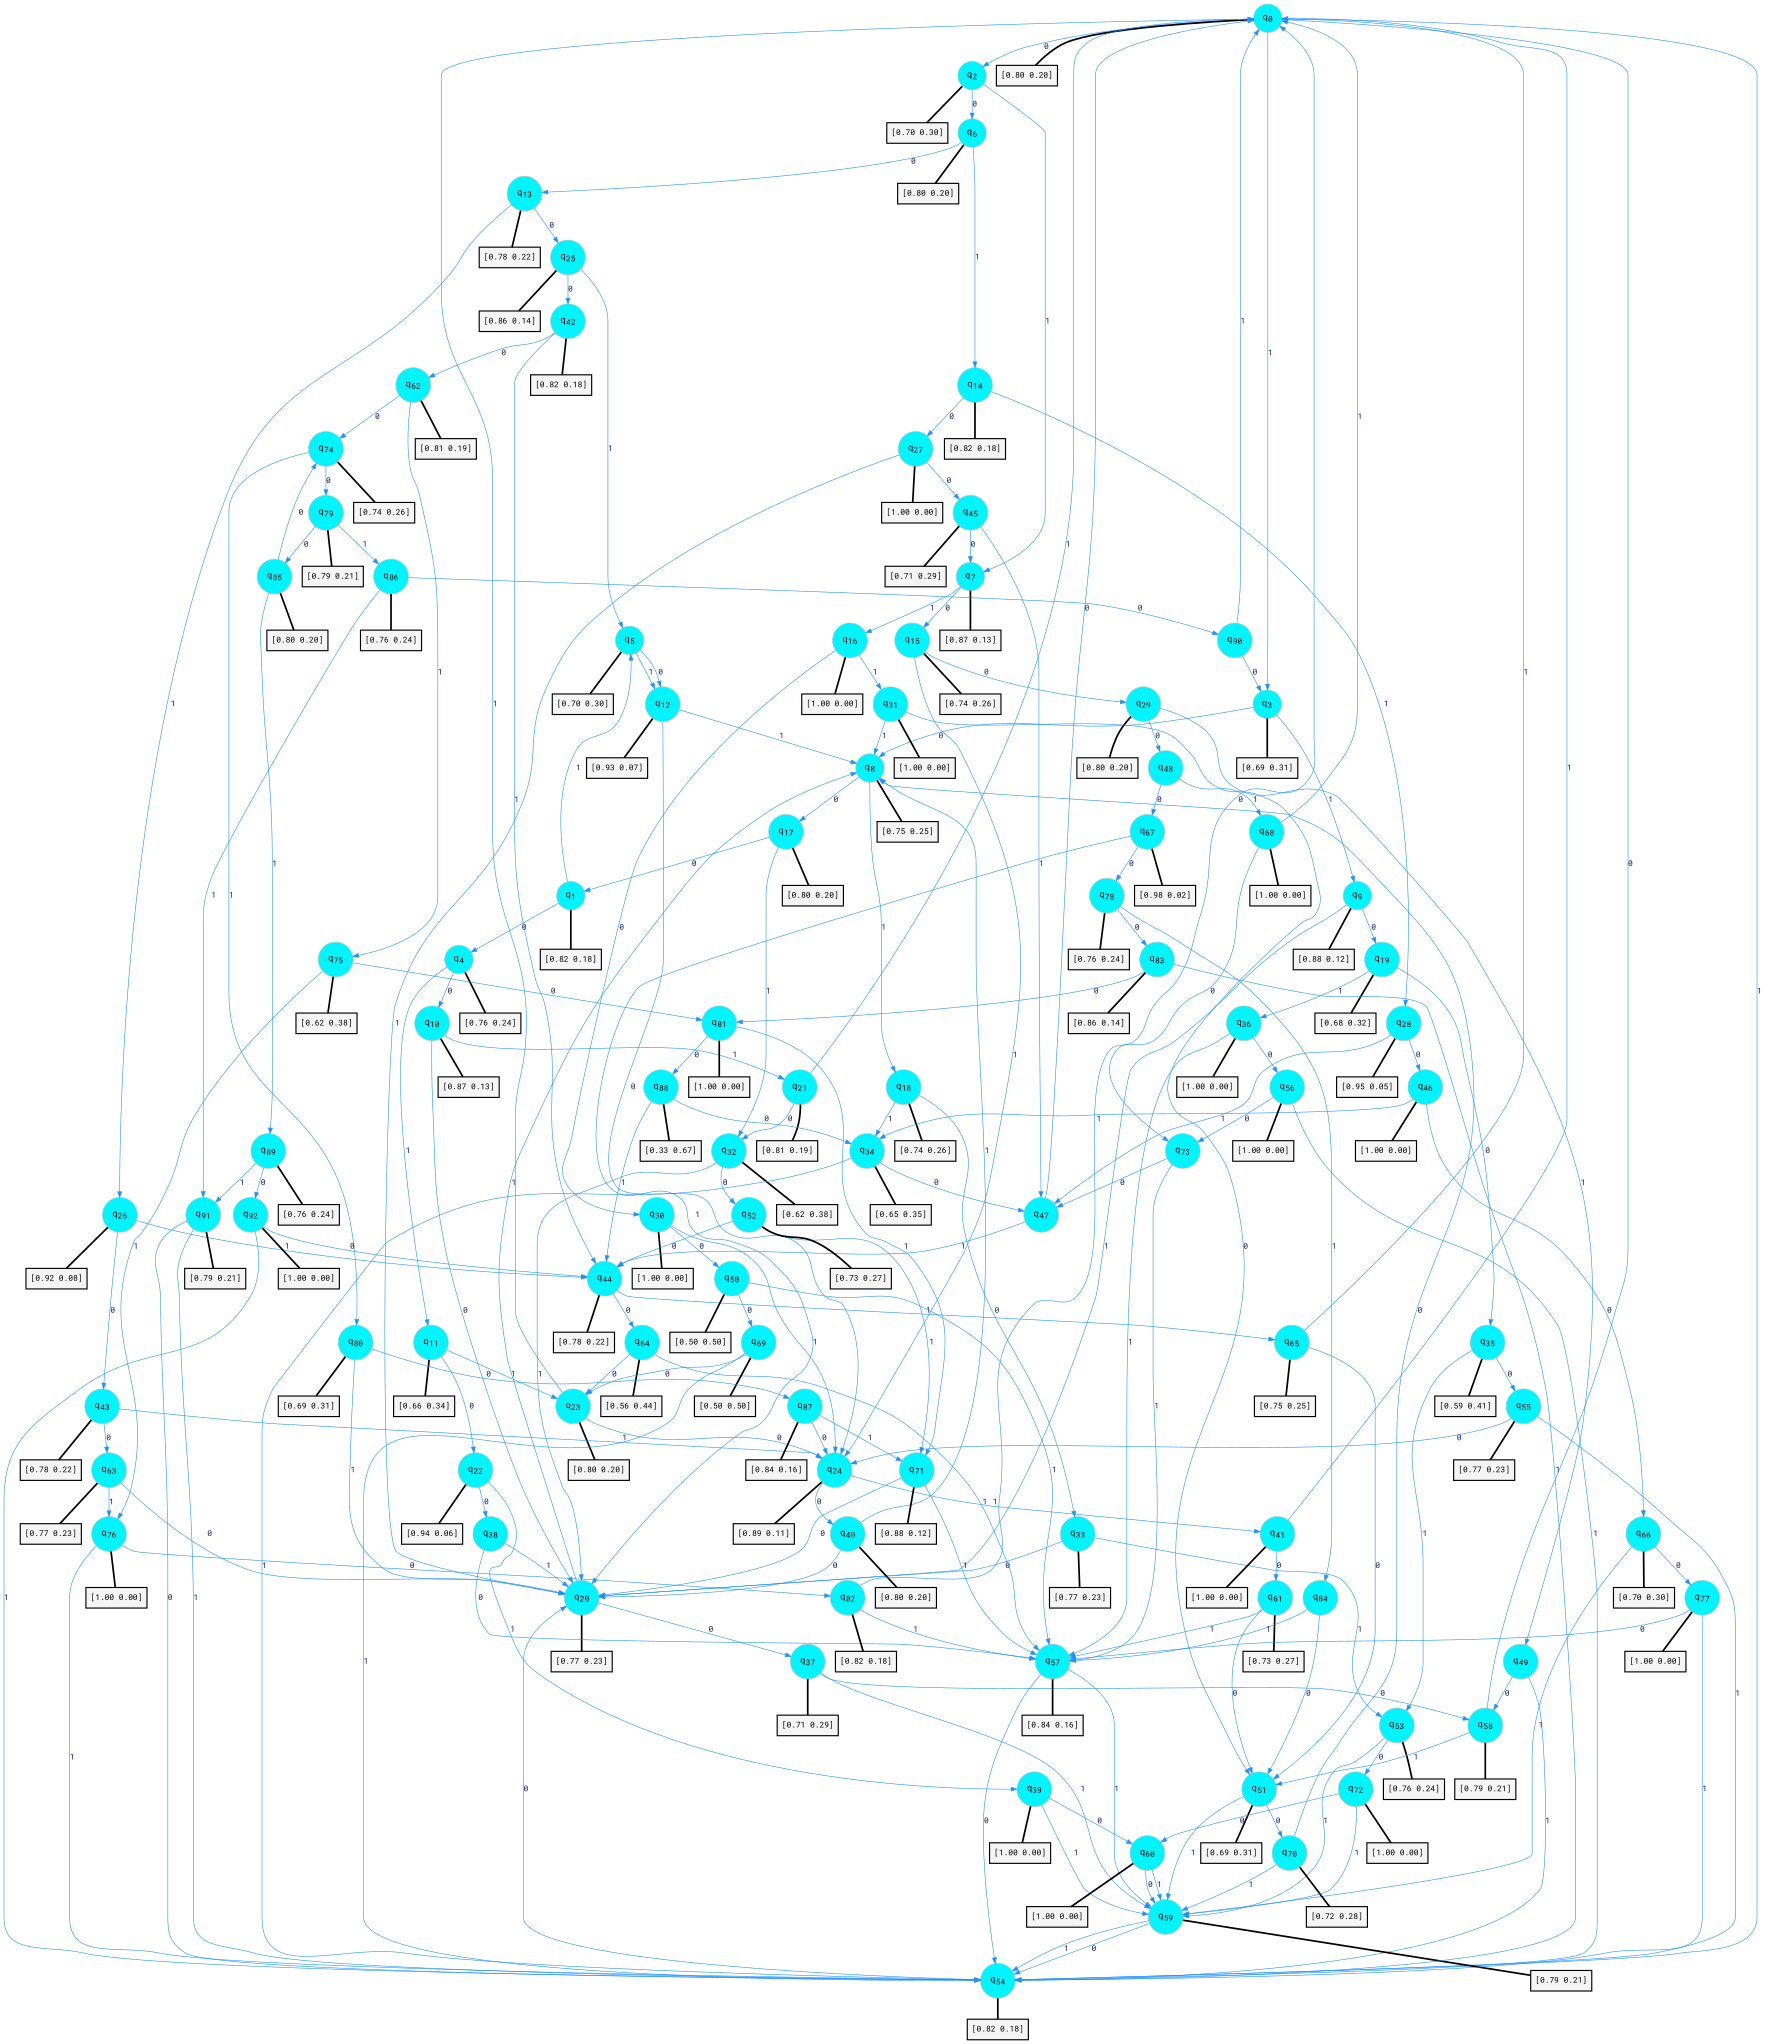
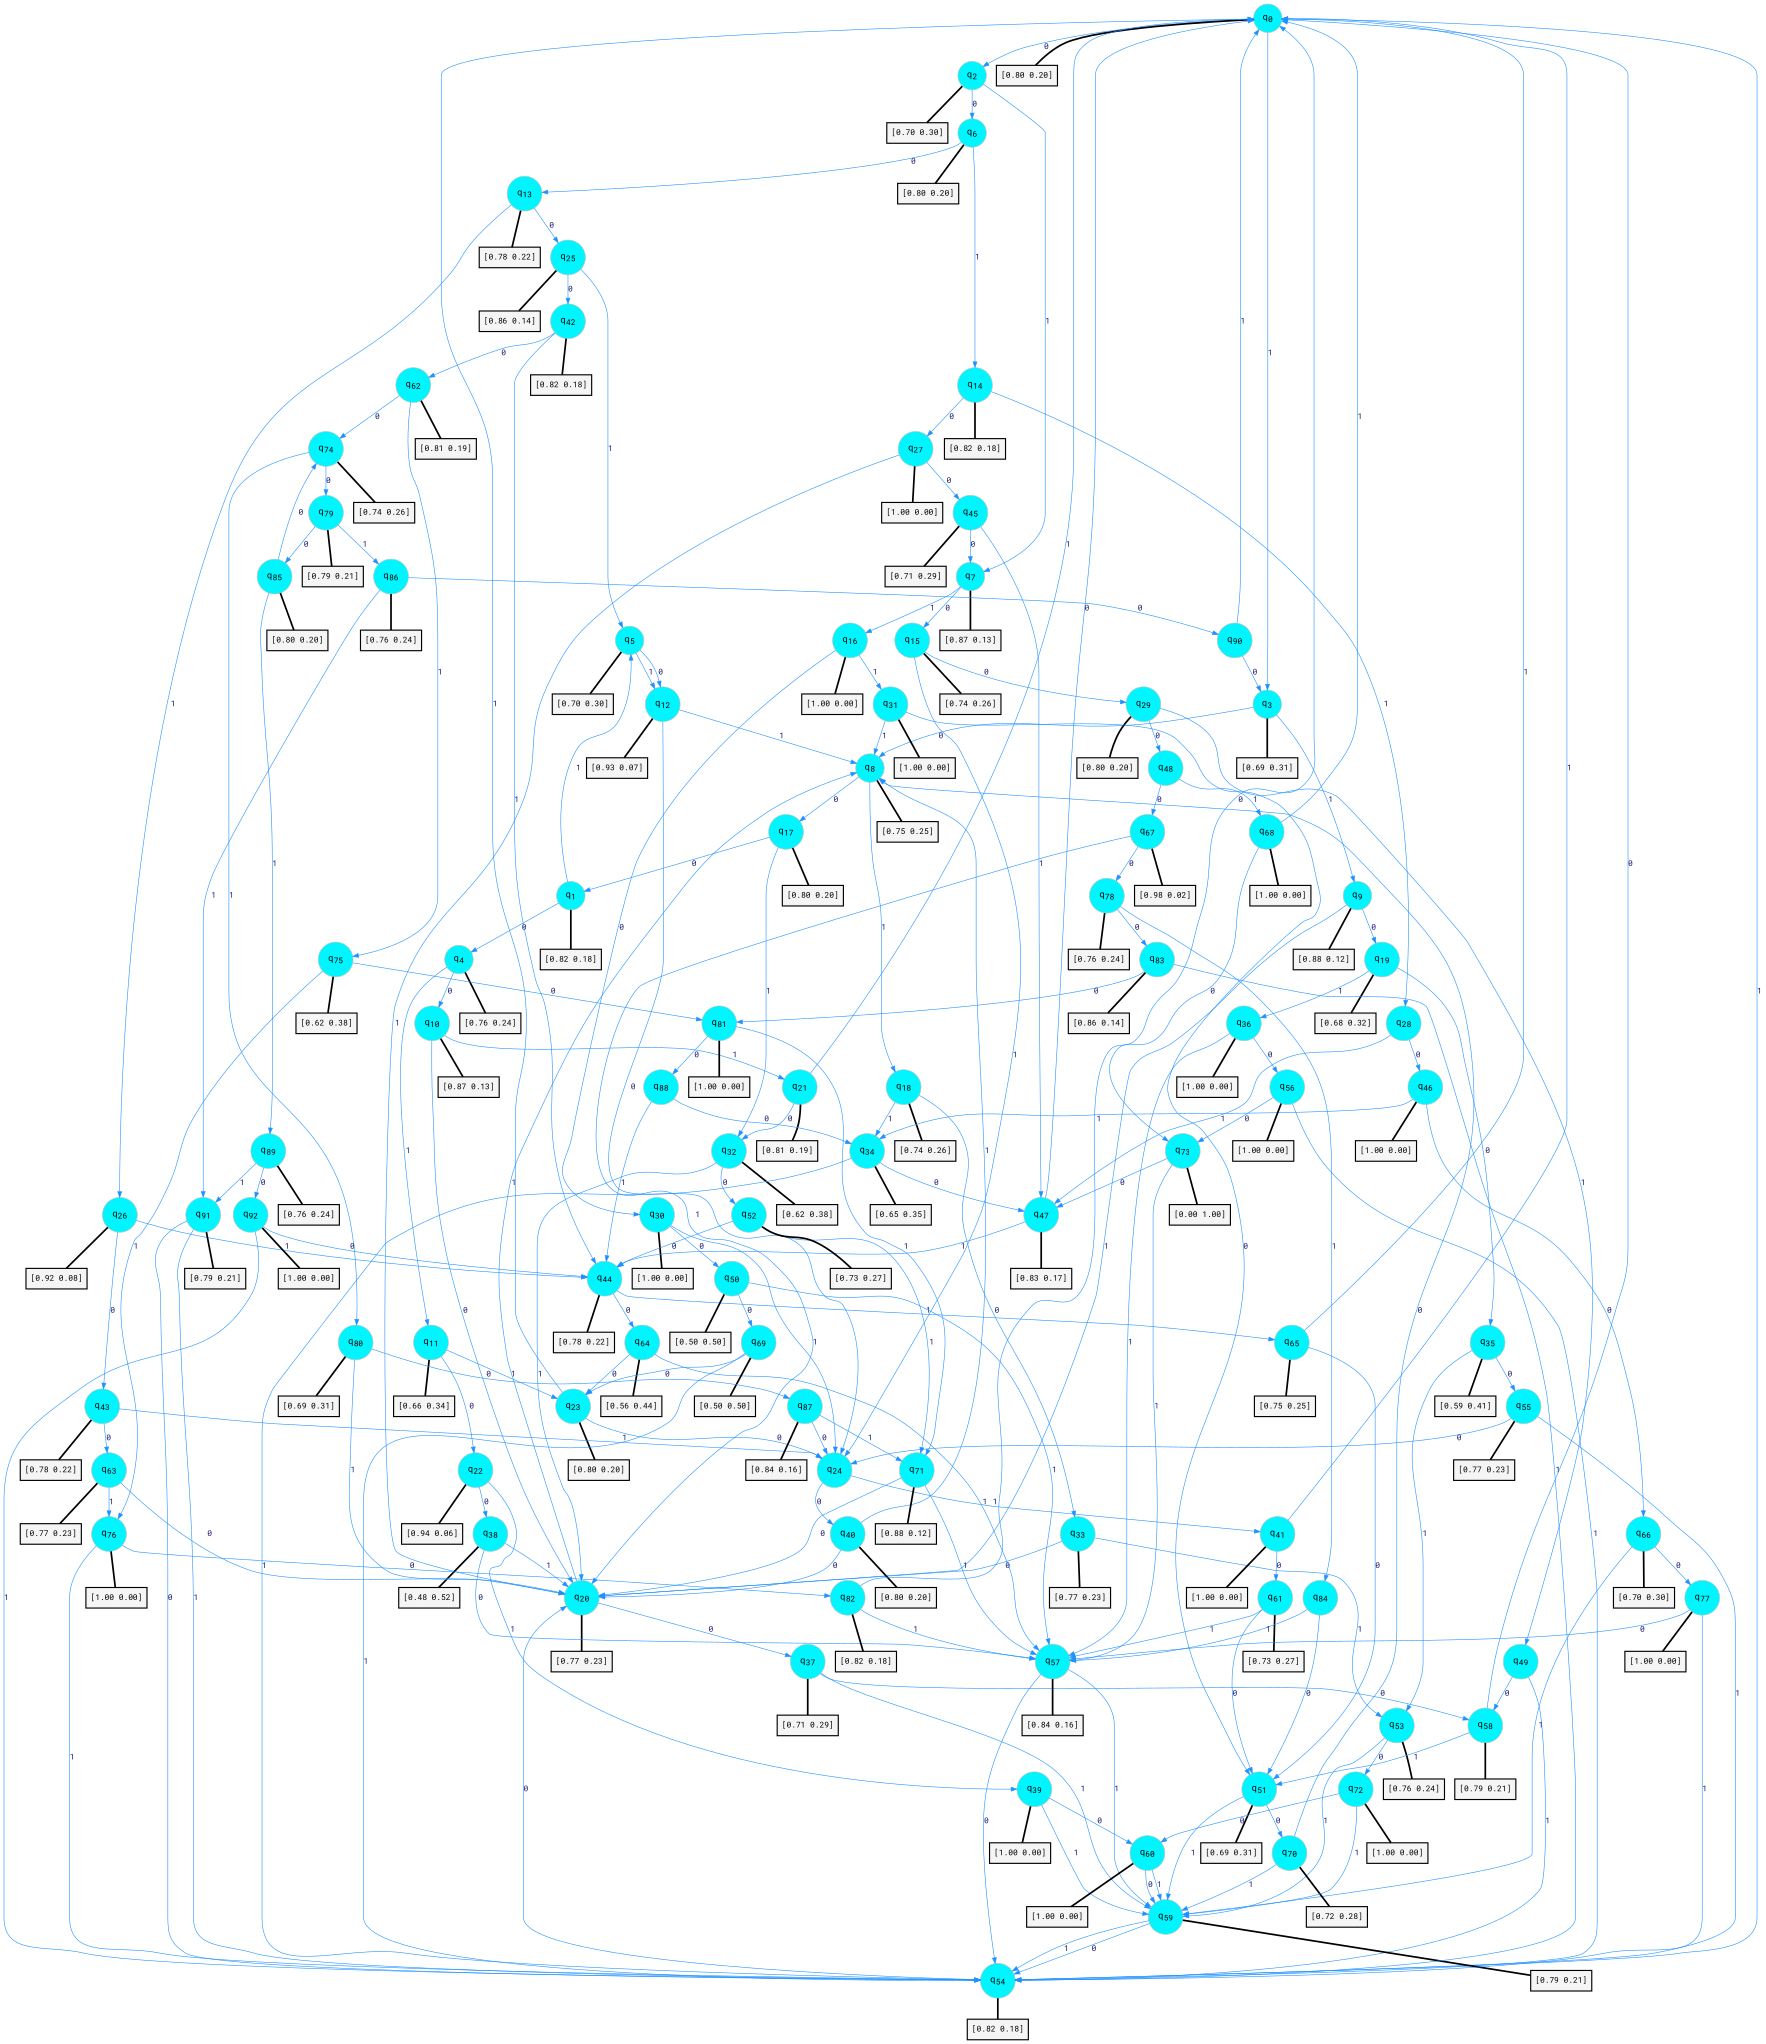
node "[0.95 0.05]": removed
node "[0.33 0.67]": removed
node "[0.00 1.00]": added
node "[0.83 0.17]": added
node "[0.89 0.11]": removed
node "[0.48 0.52]": added
